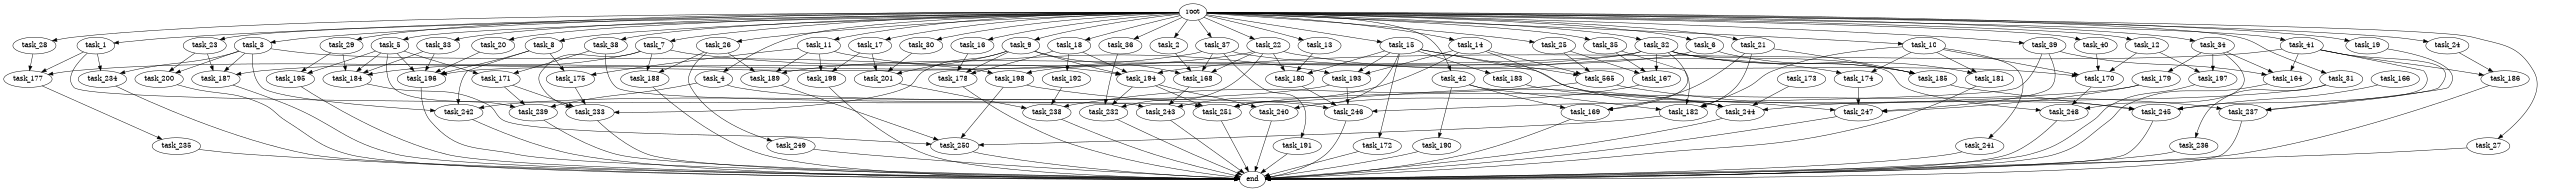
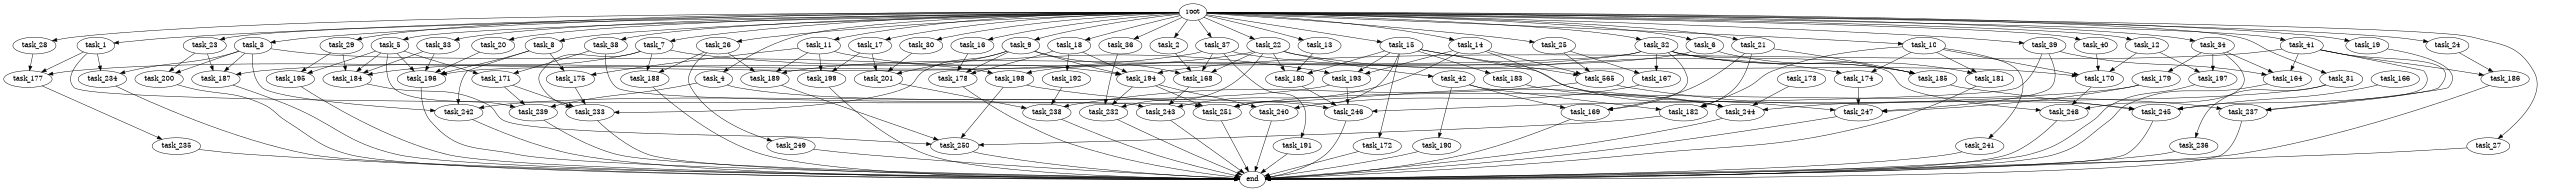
edge "root" -> "task_42": now "task_22" -> "task_42"
node "task_35": removed
